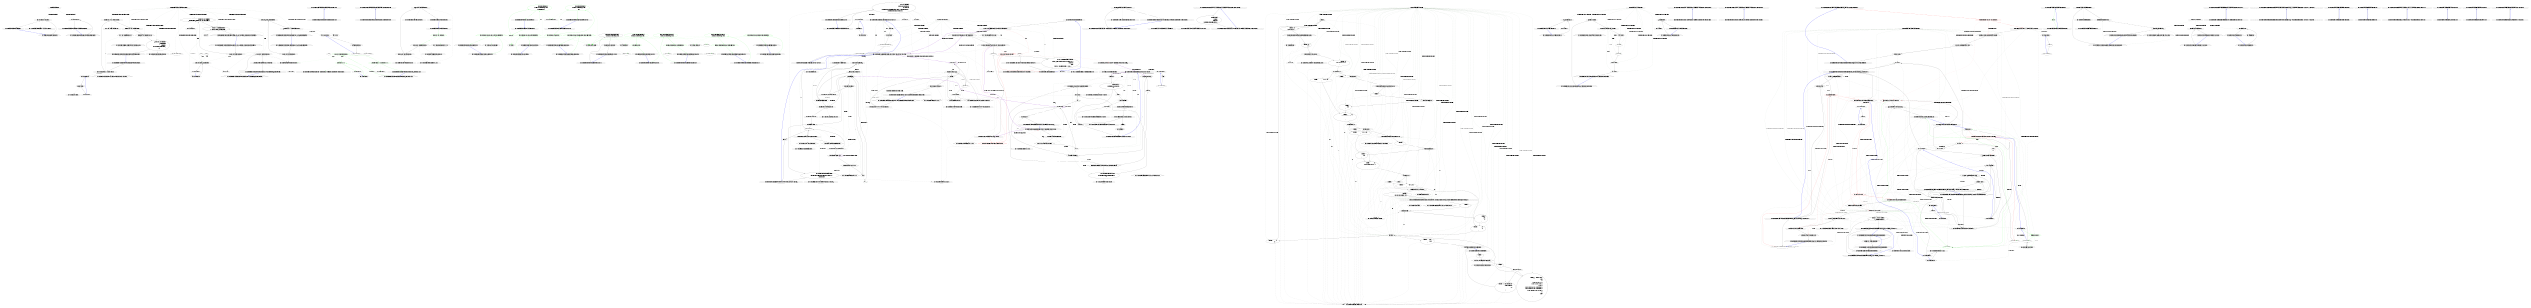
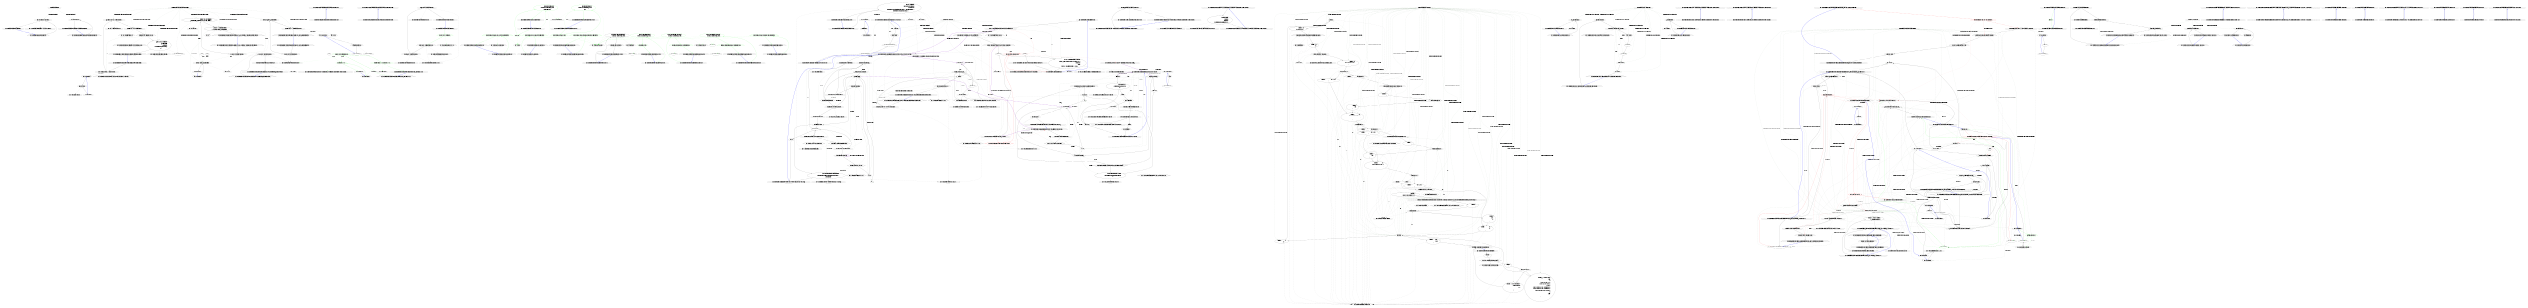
edge "HangFire.Web.Pages.RecurringJobsPage" -> "Write(job.LastExecution.Value)": label "HangFire.Web.Pages.RecurringJobsPage" -> "HangFire.Parameter.Pages.RecurringJobsPage"
